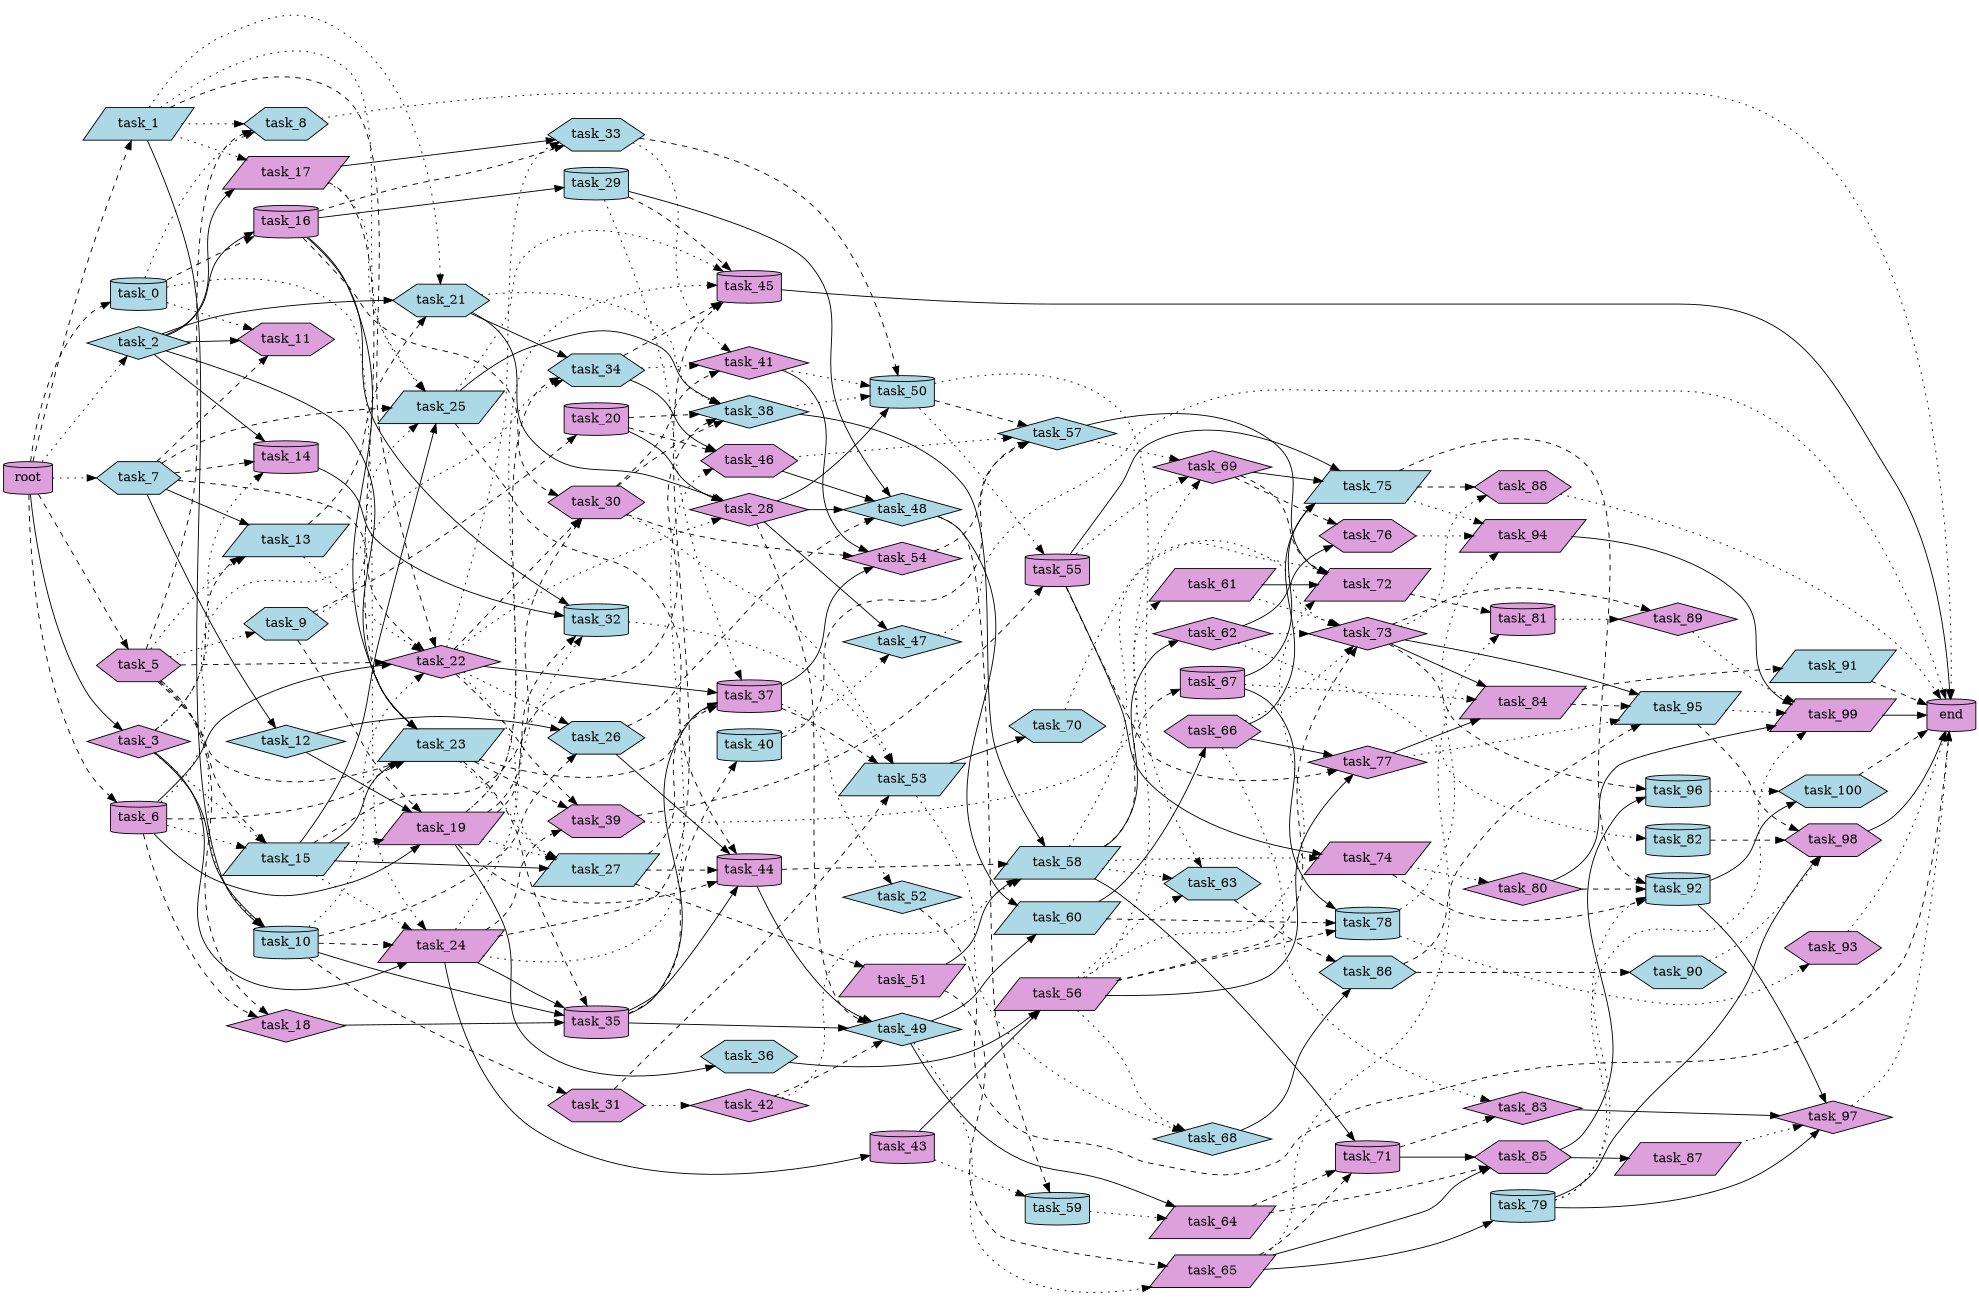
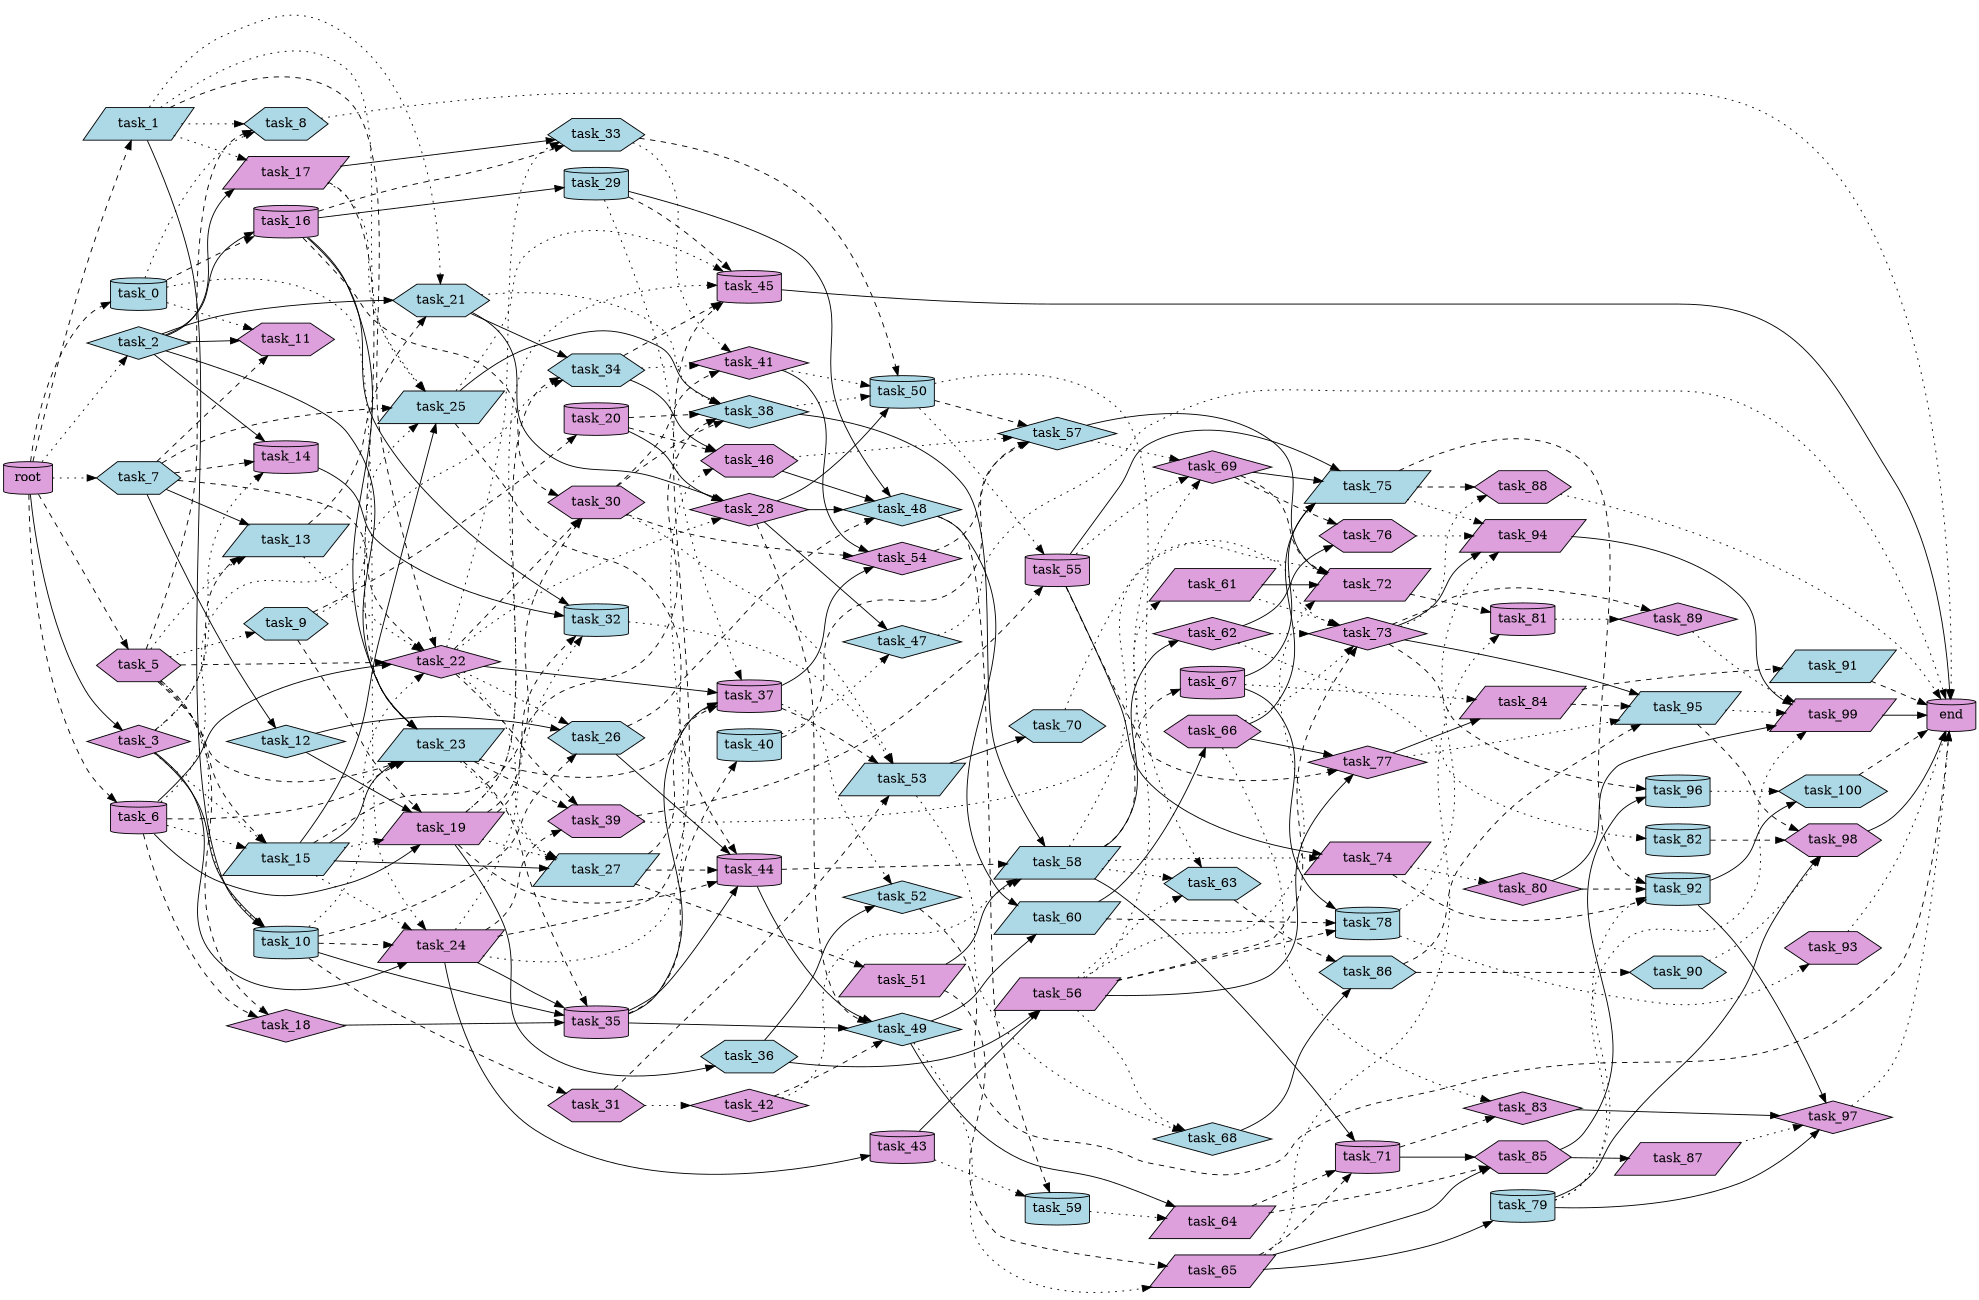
edge "task_73" -> "task_84": now "task_73" -> "task_94"
edge "task_36" -> "task_52": added
